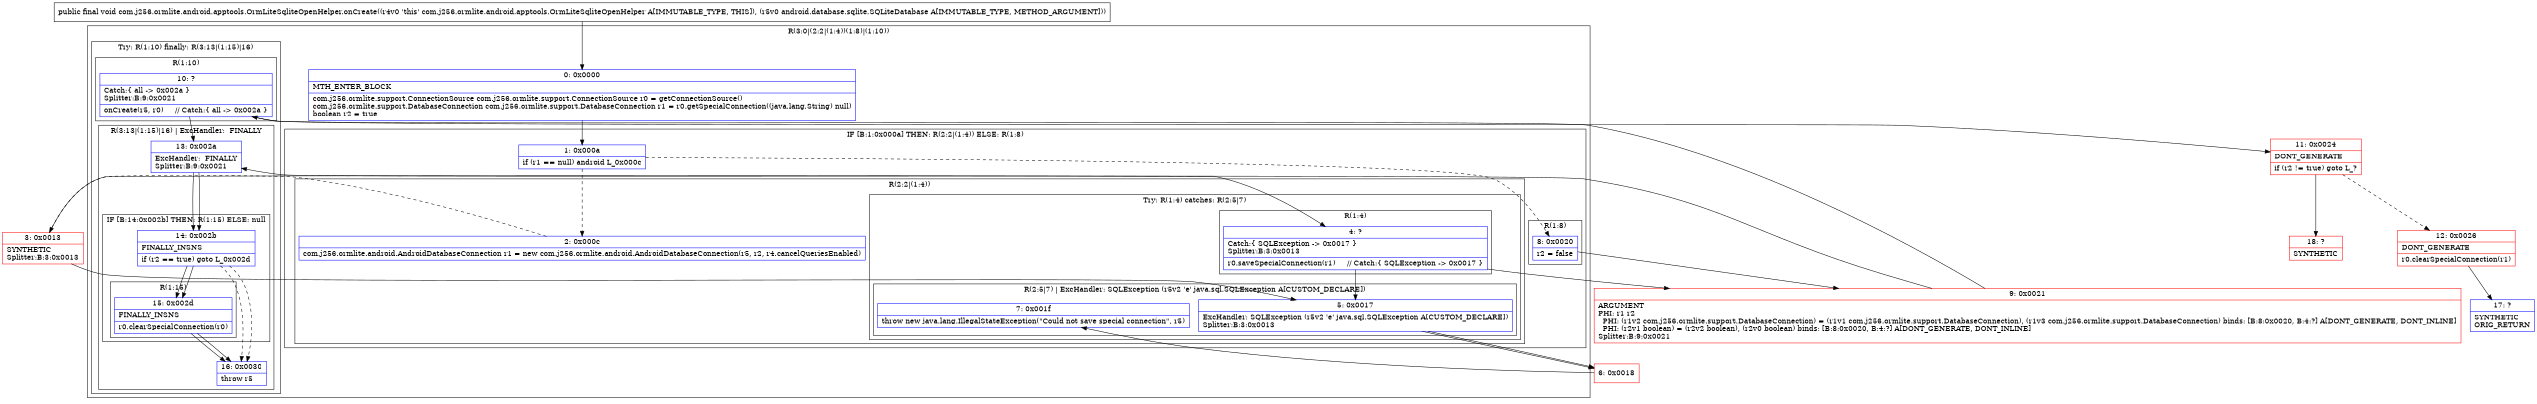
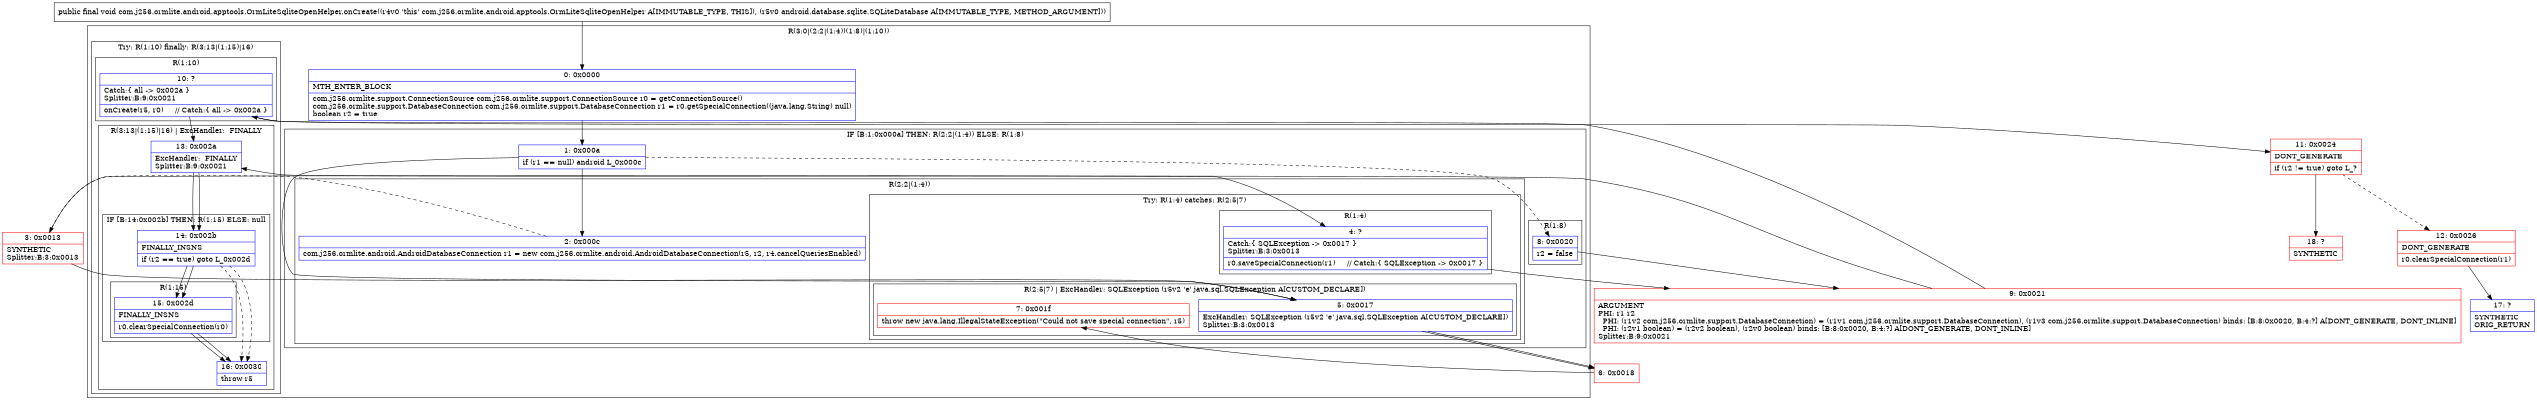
edge "1: 0x000a" -> "2: 0x000c": style dashed -> solid
edge "4: ?" -> "5: 0x0017": now "1: 0x000a" -> "5: 0x0017"
node "7: 0x001f": color blue -> red
